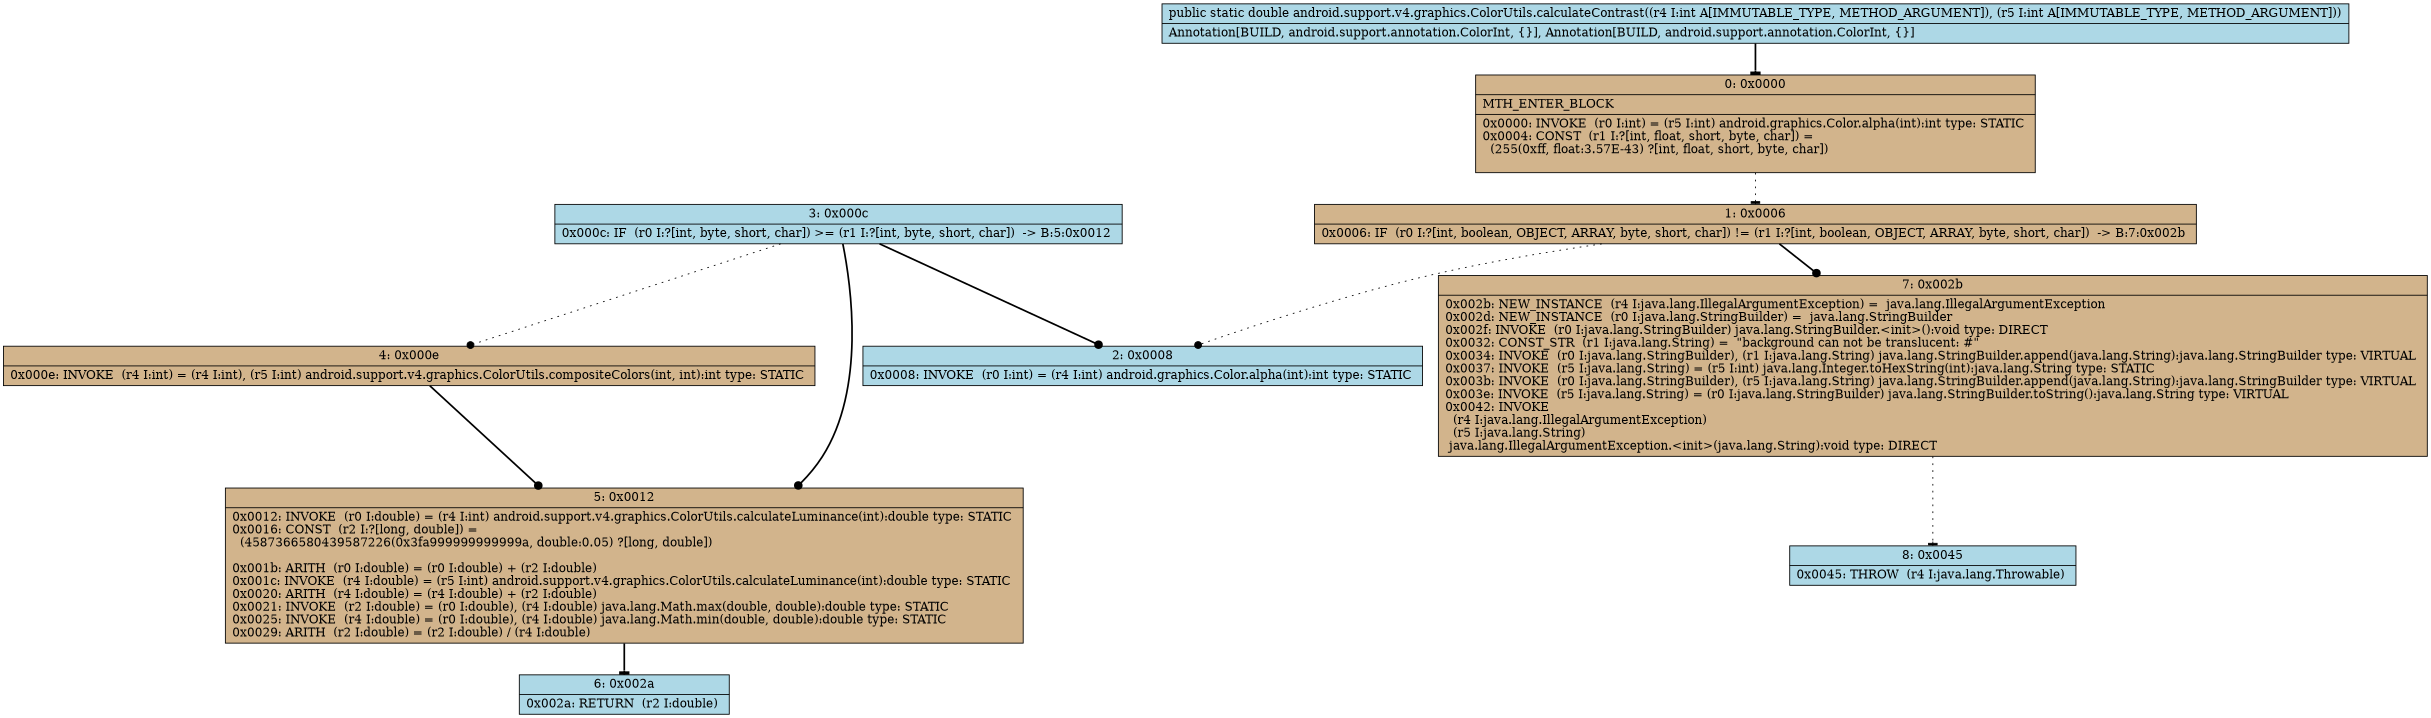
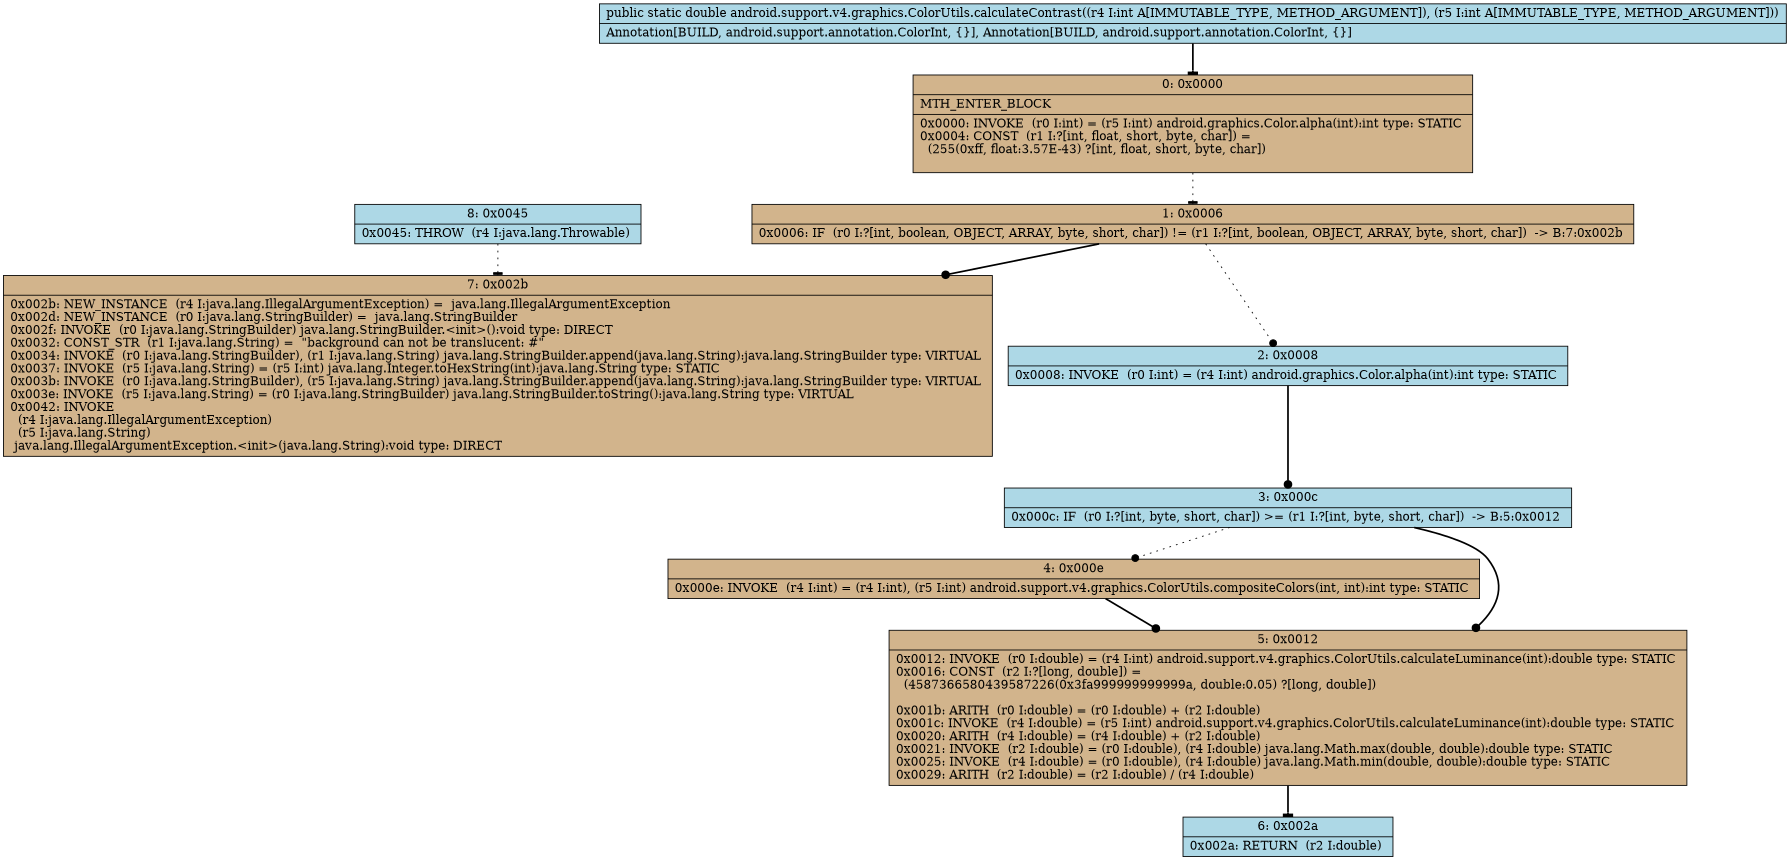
edge "3: 0x000c" -> "2: 0x0008": reversed
edge "7: 0x002b" -> "8: 0x0045": reversed
